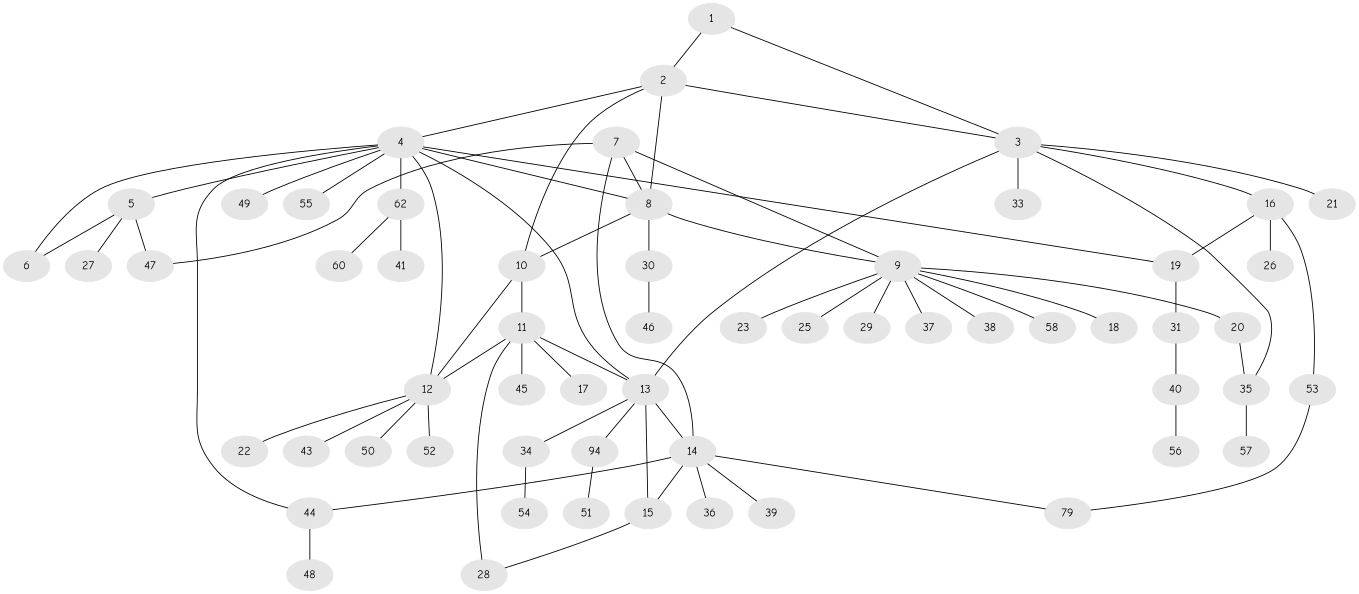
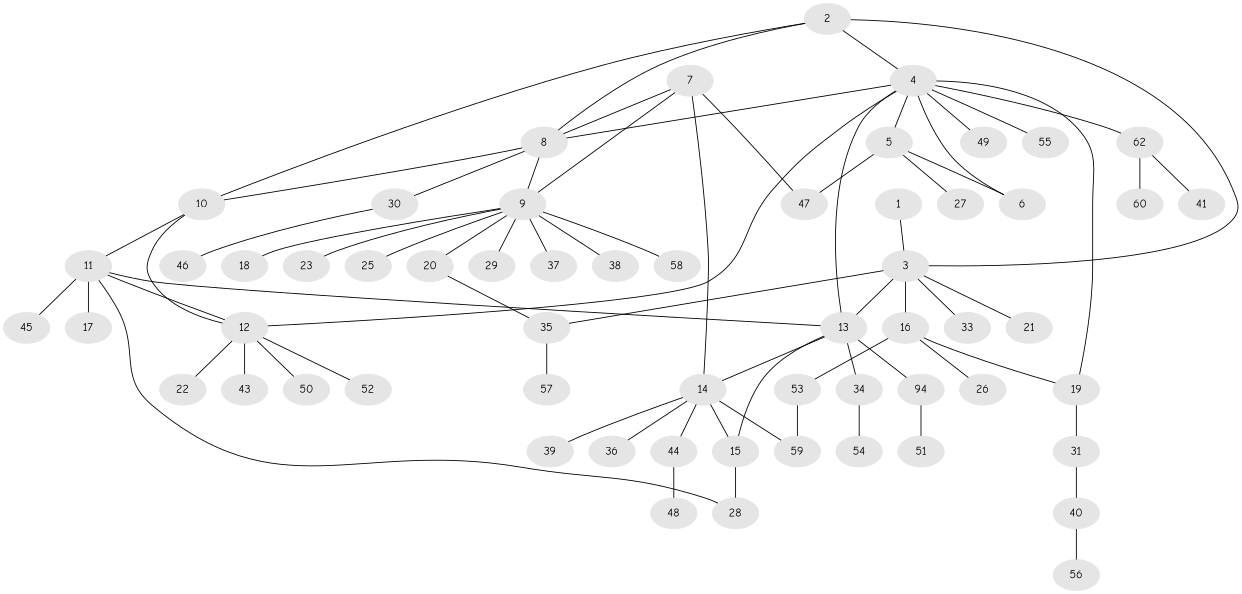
edge "1" -- "2": removed
edge "4" -- "44": removed
node "79": label "79" -> "59"
